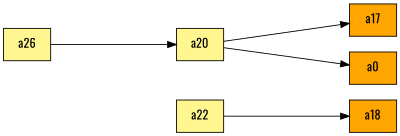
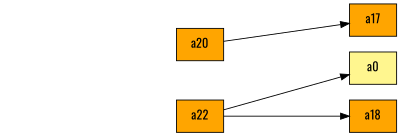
node "a26": removed
node "a20": fillcolor khaki1 -> orange
edge "a20" -> "a0": now "a22" -> "a0"
node "a0": fillcolor orange -> khaki1
node "a22": fillcolor khaki1 -> orange
